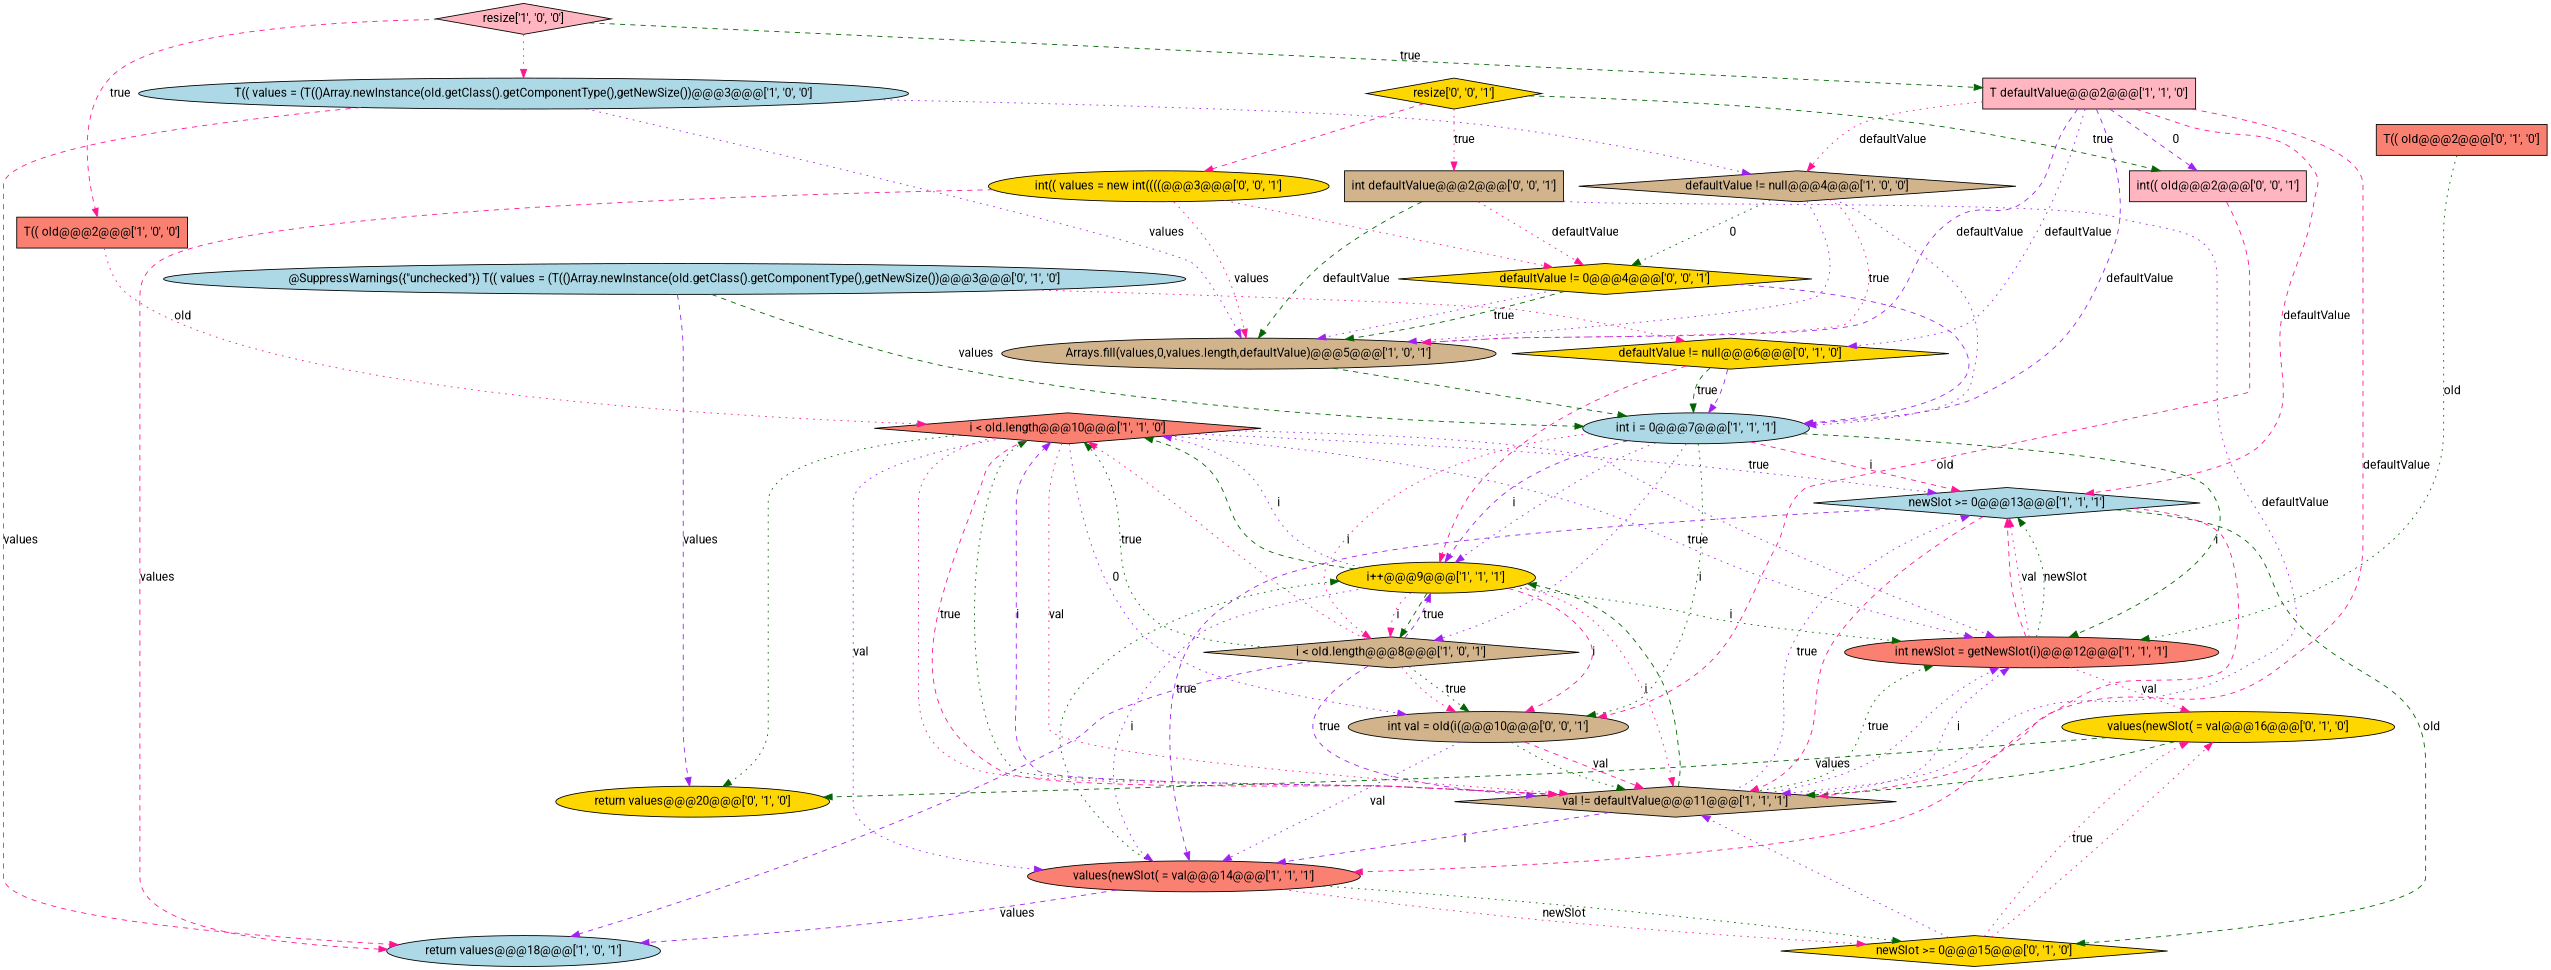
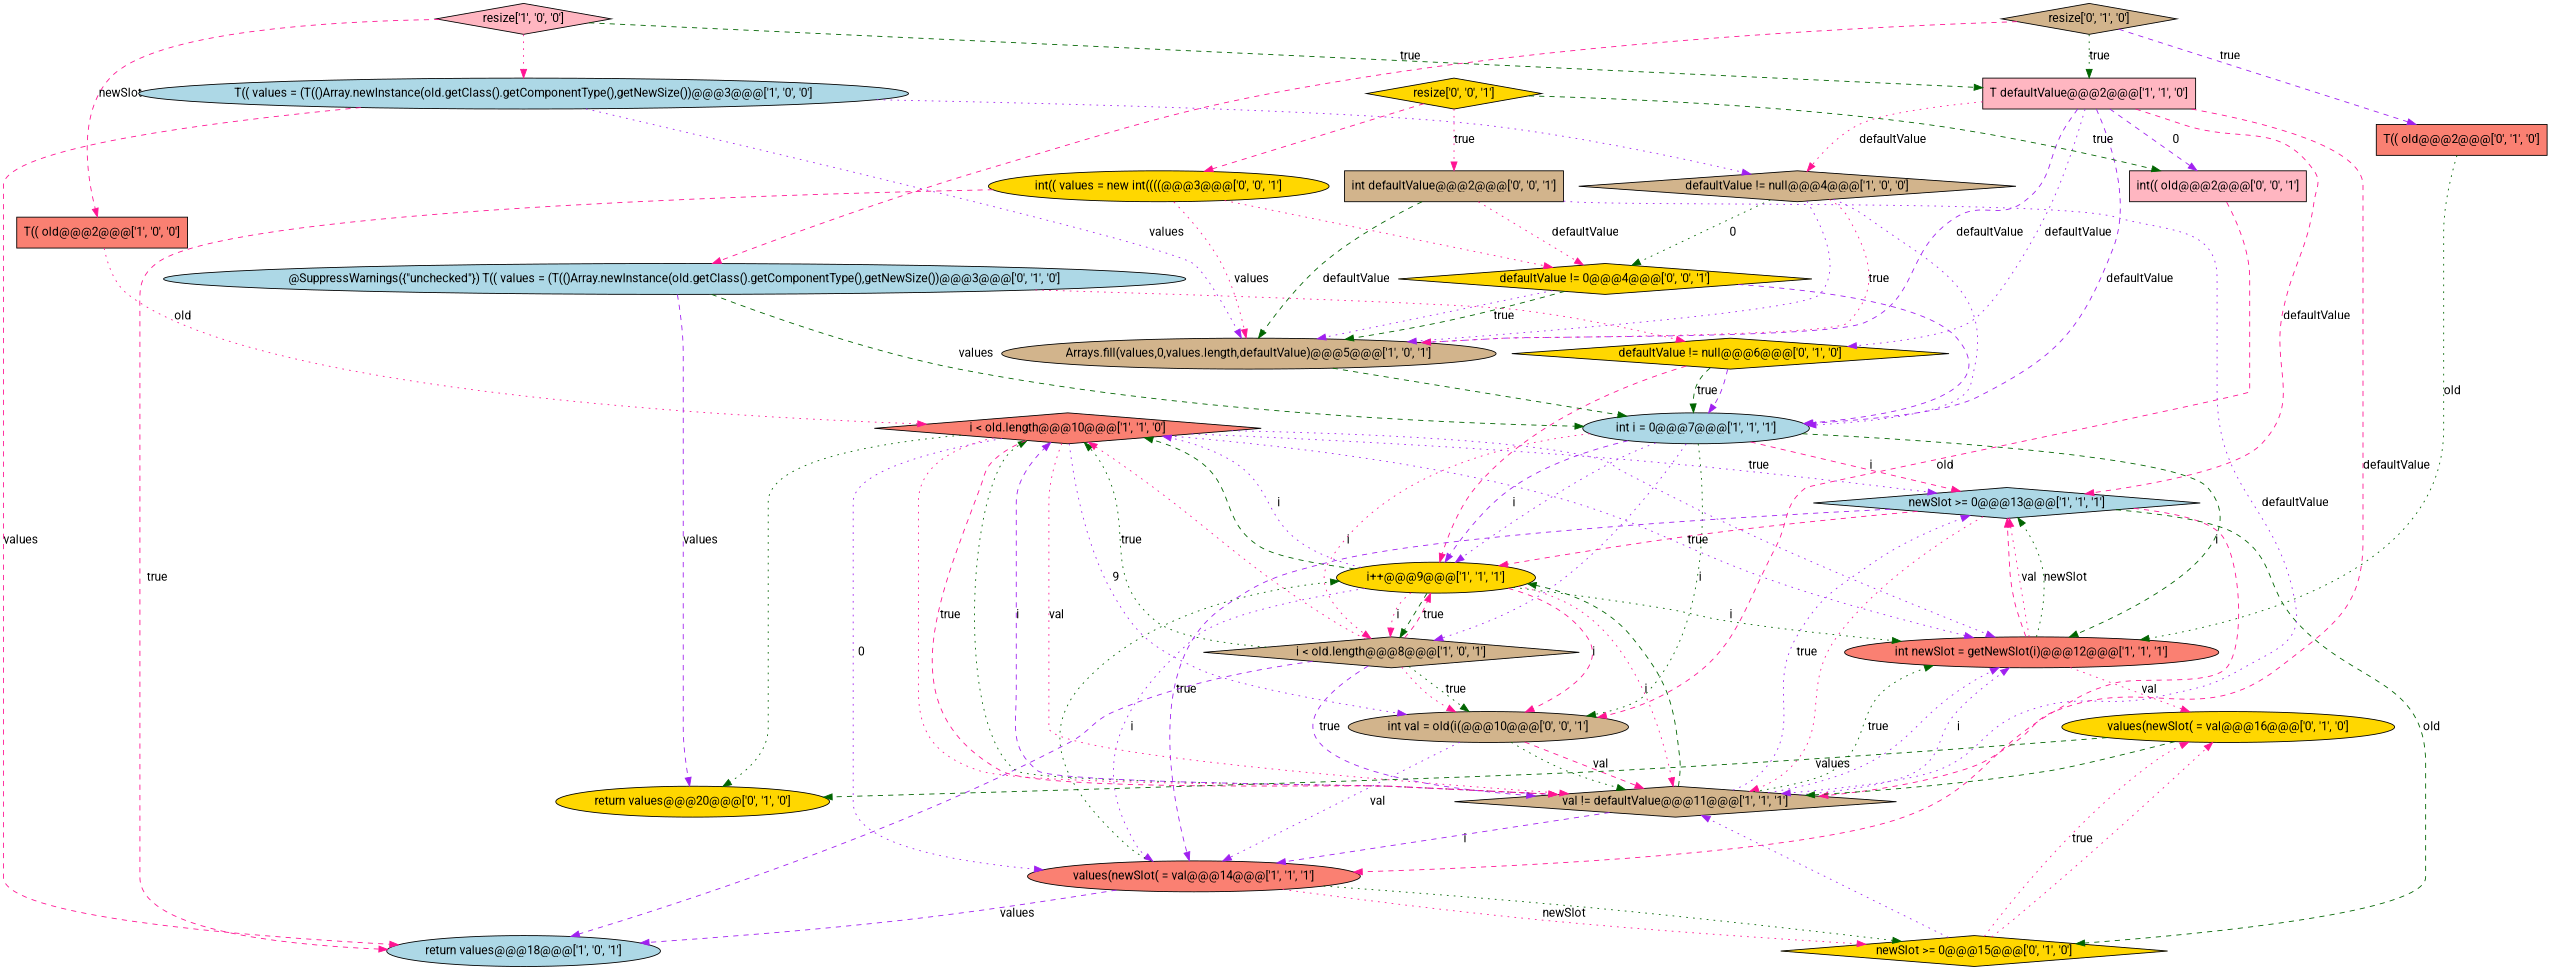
node "resize['0', '1', '0']": added
edge "resize['1', '0', '0']" -> "T(( old@@@2@@@['1', '0', '0']": label "true" -> "newSlot"
edge "newSlot >= 0@@@13@@@['1', '1', '1']" -> "i++@@@9@@@['1', '1', '1']": added
edge "int(( values = new int((((@@@3@@@['0', '0', '1']" -> "return values@@@18@@@['1', '0', '1']": label "values" -> "true"
edge "i < old.length@@@10@@@['1', '1', '0']" -> "int val = old(i(@@@10@@@['0', '0', '1']": label "0" -> "9"
edge "i < old.length@@@8@@@['1', '0', '1']" -> "i++@@@9@@@['1', '1', '1']": color purple -> deeppink
edge "newSlot >= 0@@@13@@@['1', '1', '1']" -> "val != defaultValue@@@11@@@['1', '1', '1']": style dashed -> dotted
edge "i < old.length@@@10@@@['1', '1', '0']" -> "values(newSlot( = val@@@14@@@['1', '1', '1']": label "val" -> "0"
